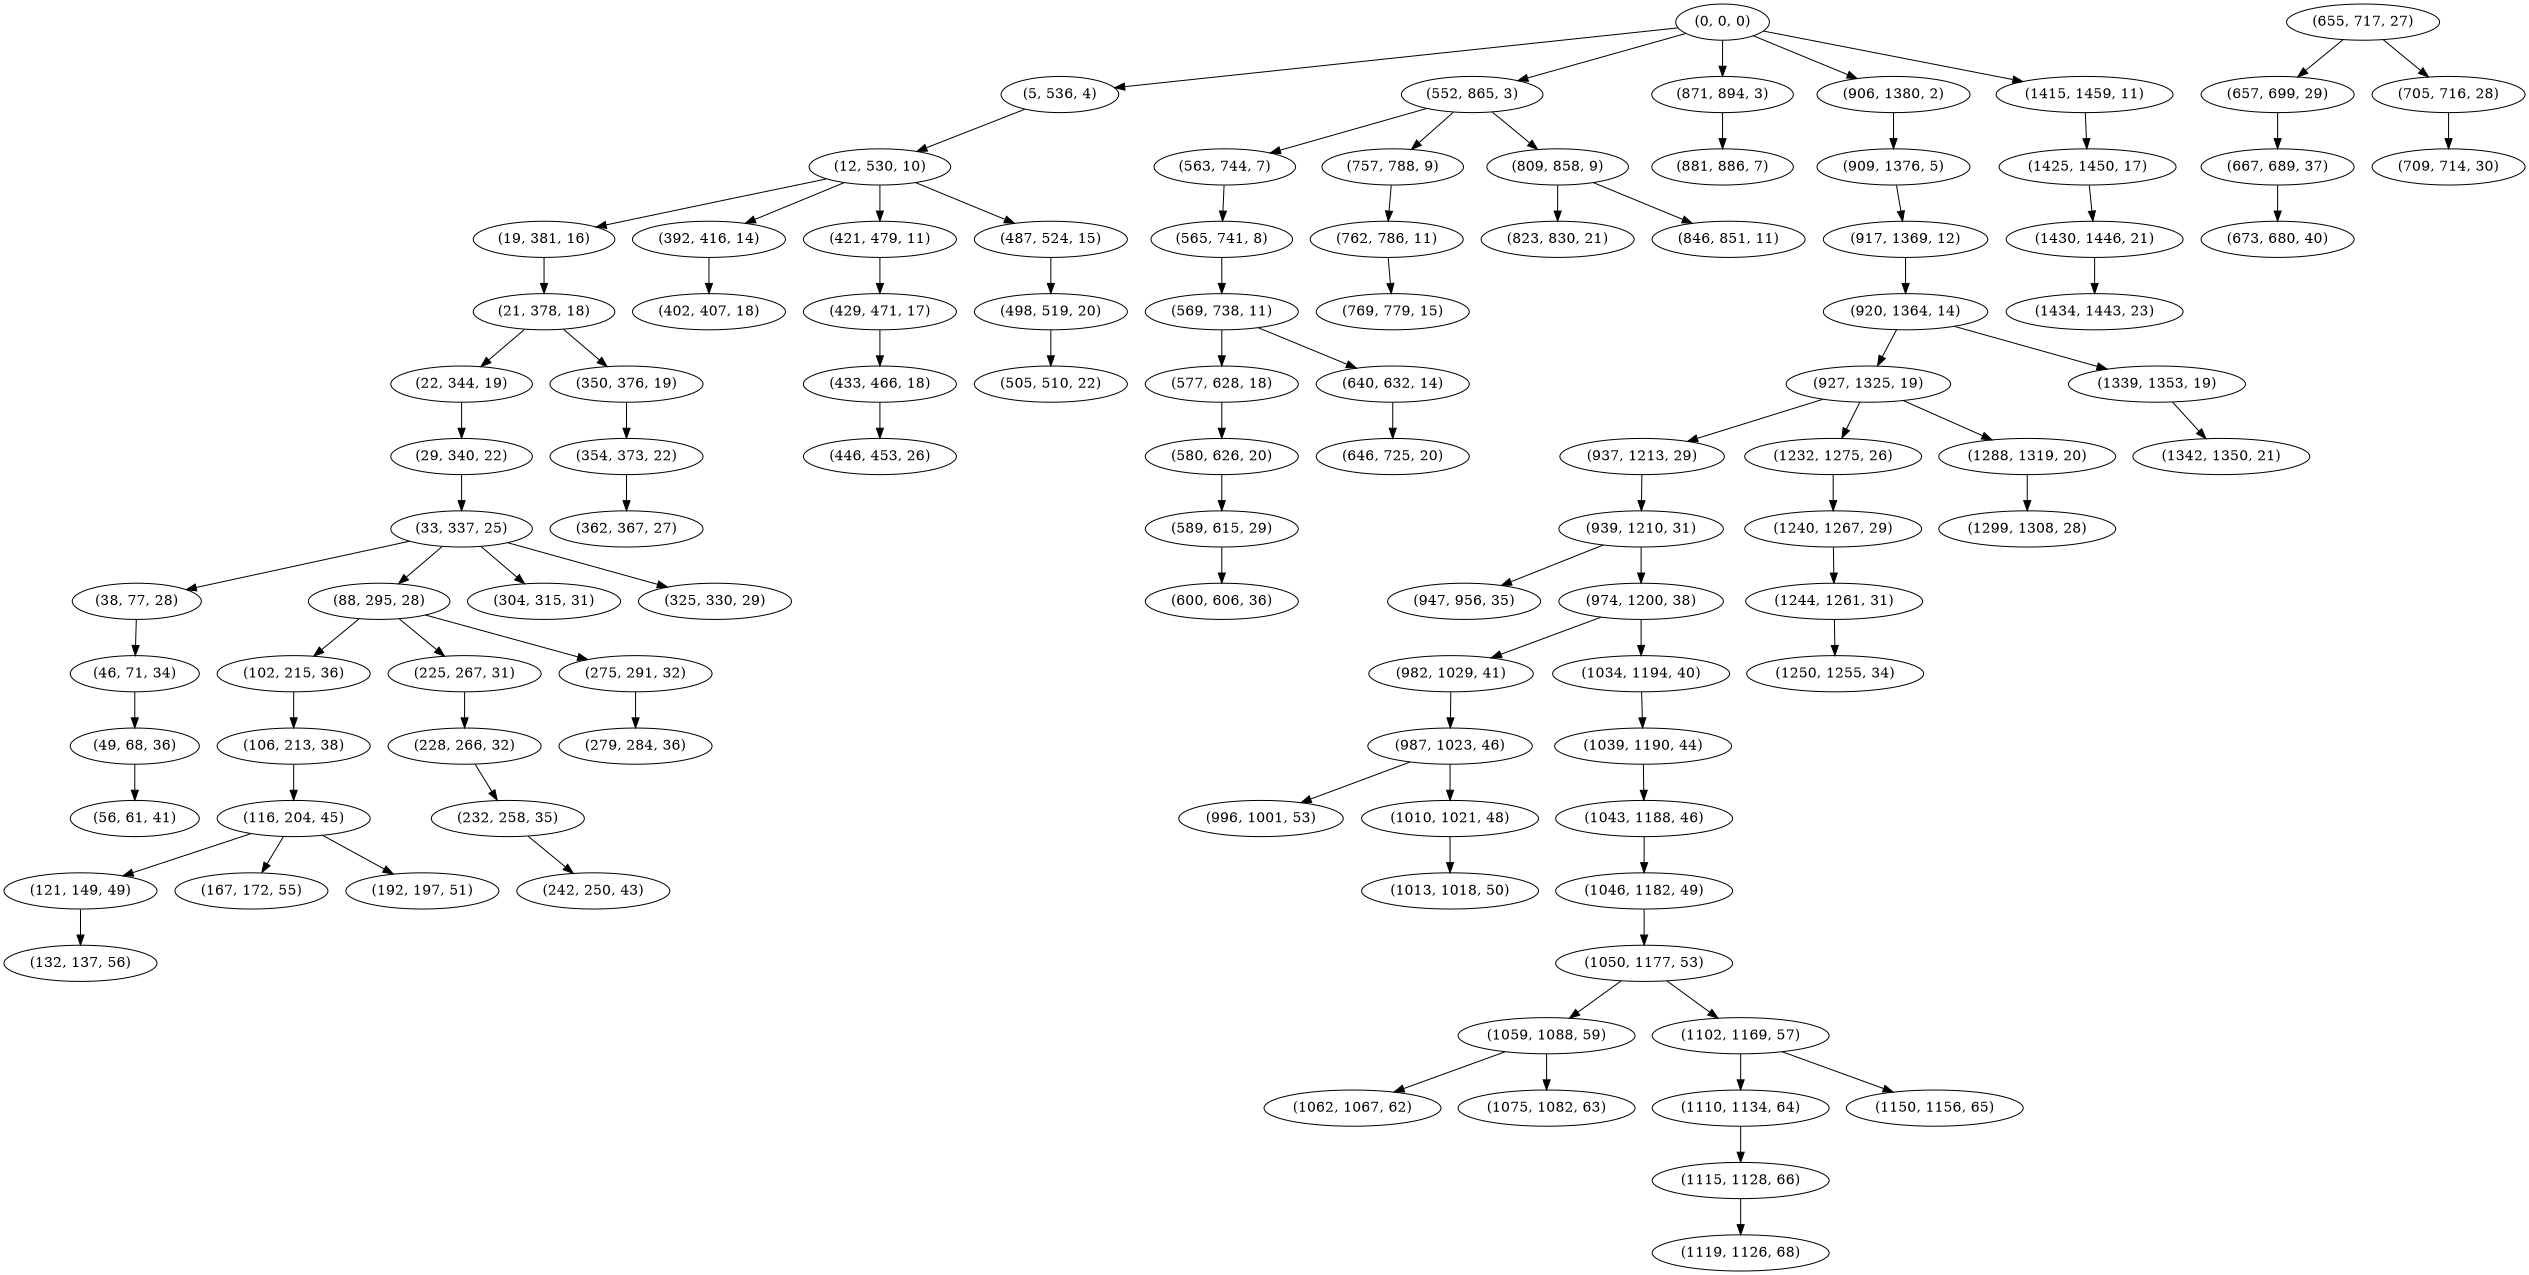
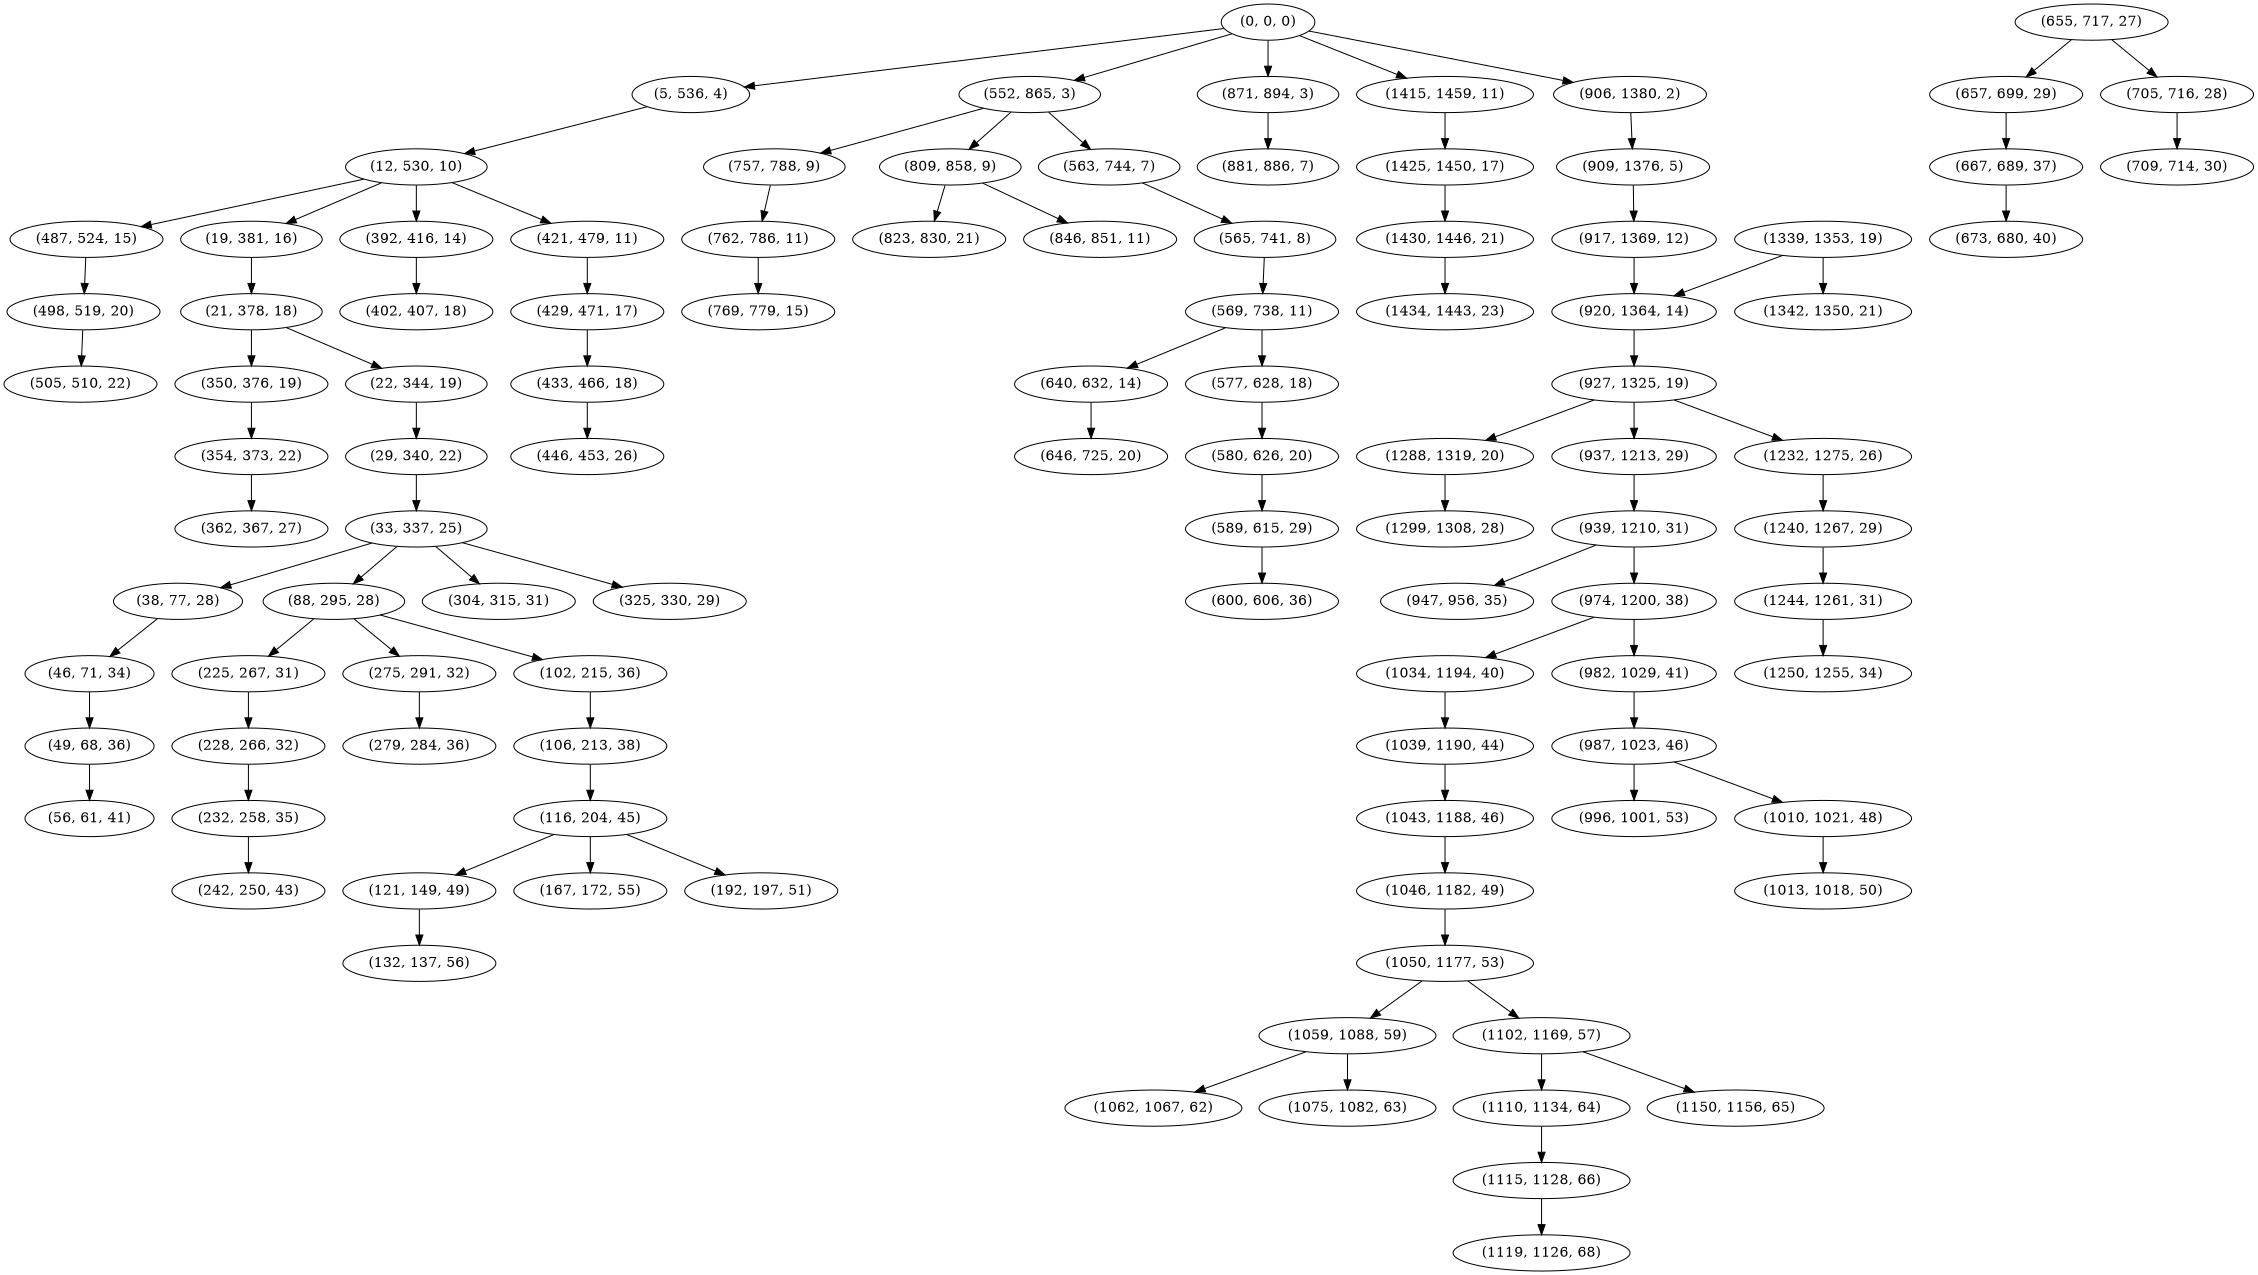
edge "(920, 1364, 14)" -> "(1339, 1353, 19)": reversed
